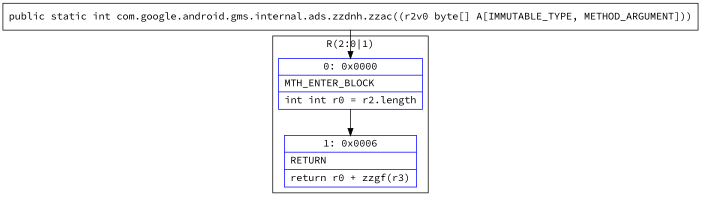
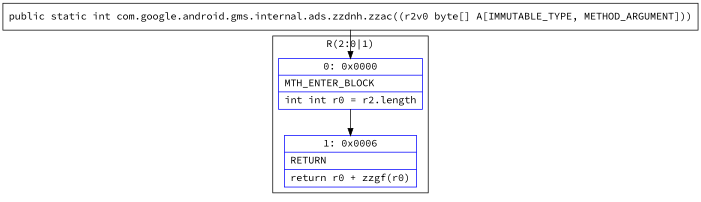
node "1: 0x0006": text "return r0 + zzgf(r3)" -> "return r0 + zzgf(r0)"
